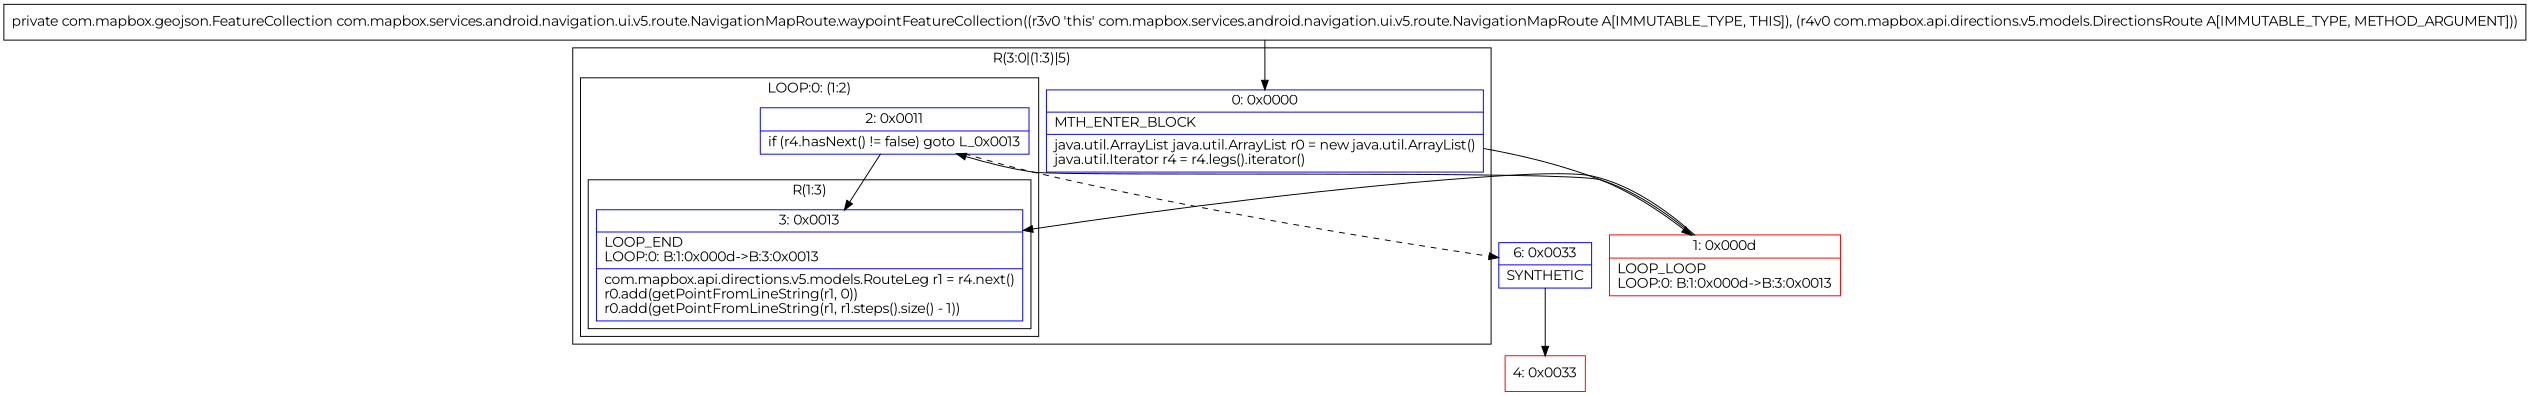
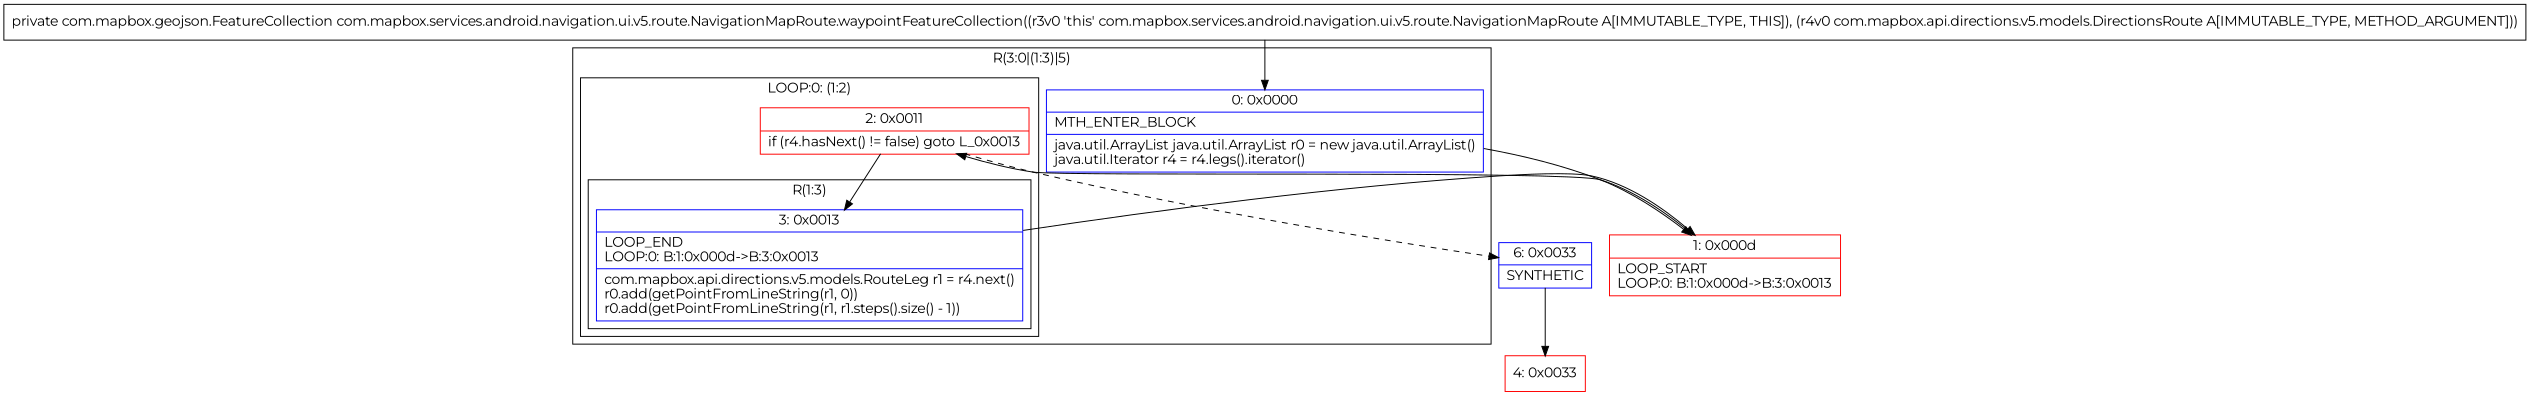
node "2: 0x0011": color blue -> red
edge "1: 0x000d" -> "3: 0x0013": reversed
node "1: 0x000d": text "LOOP_LOOP" -> "LOOP_START"
